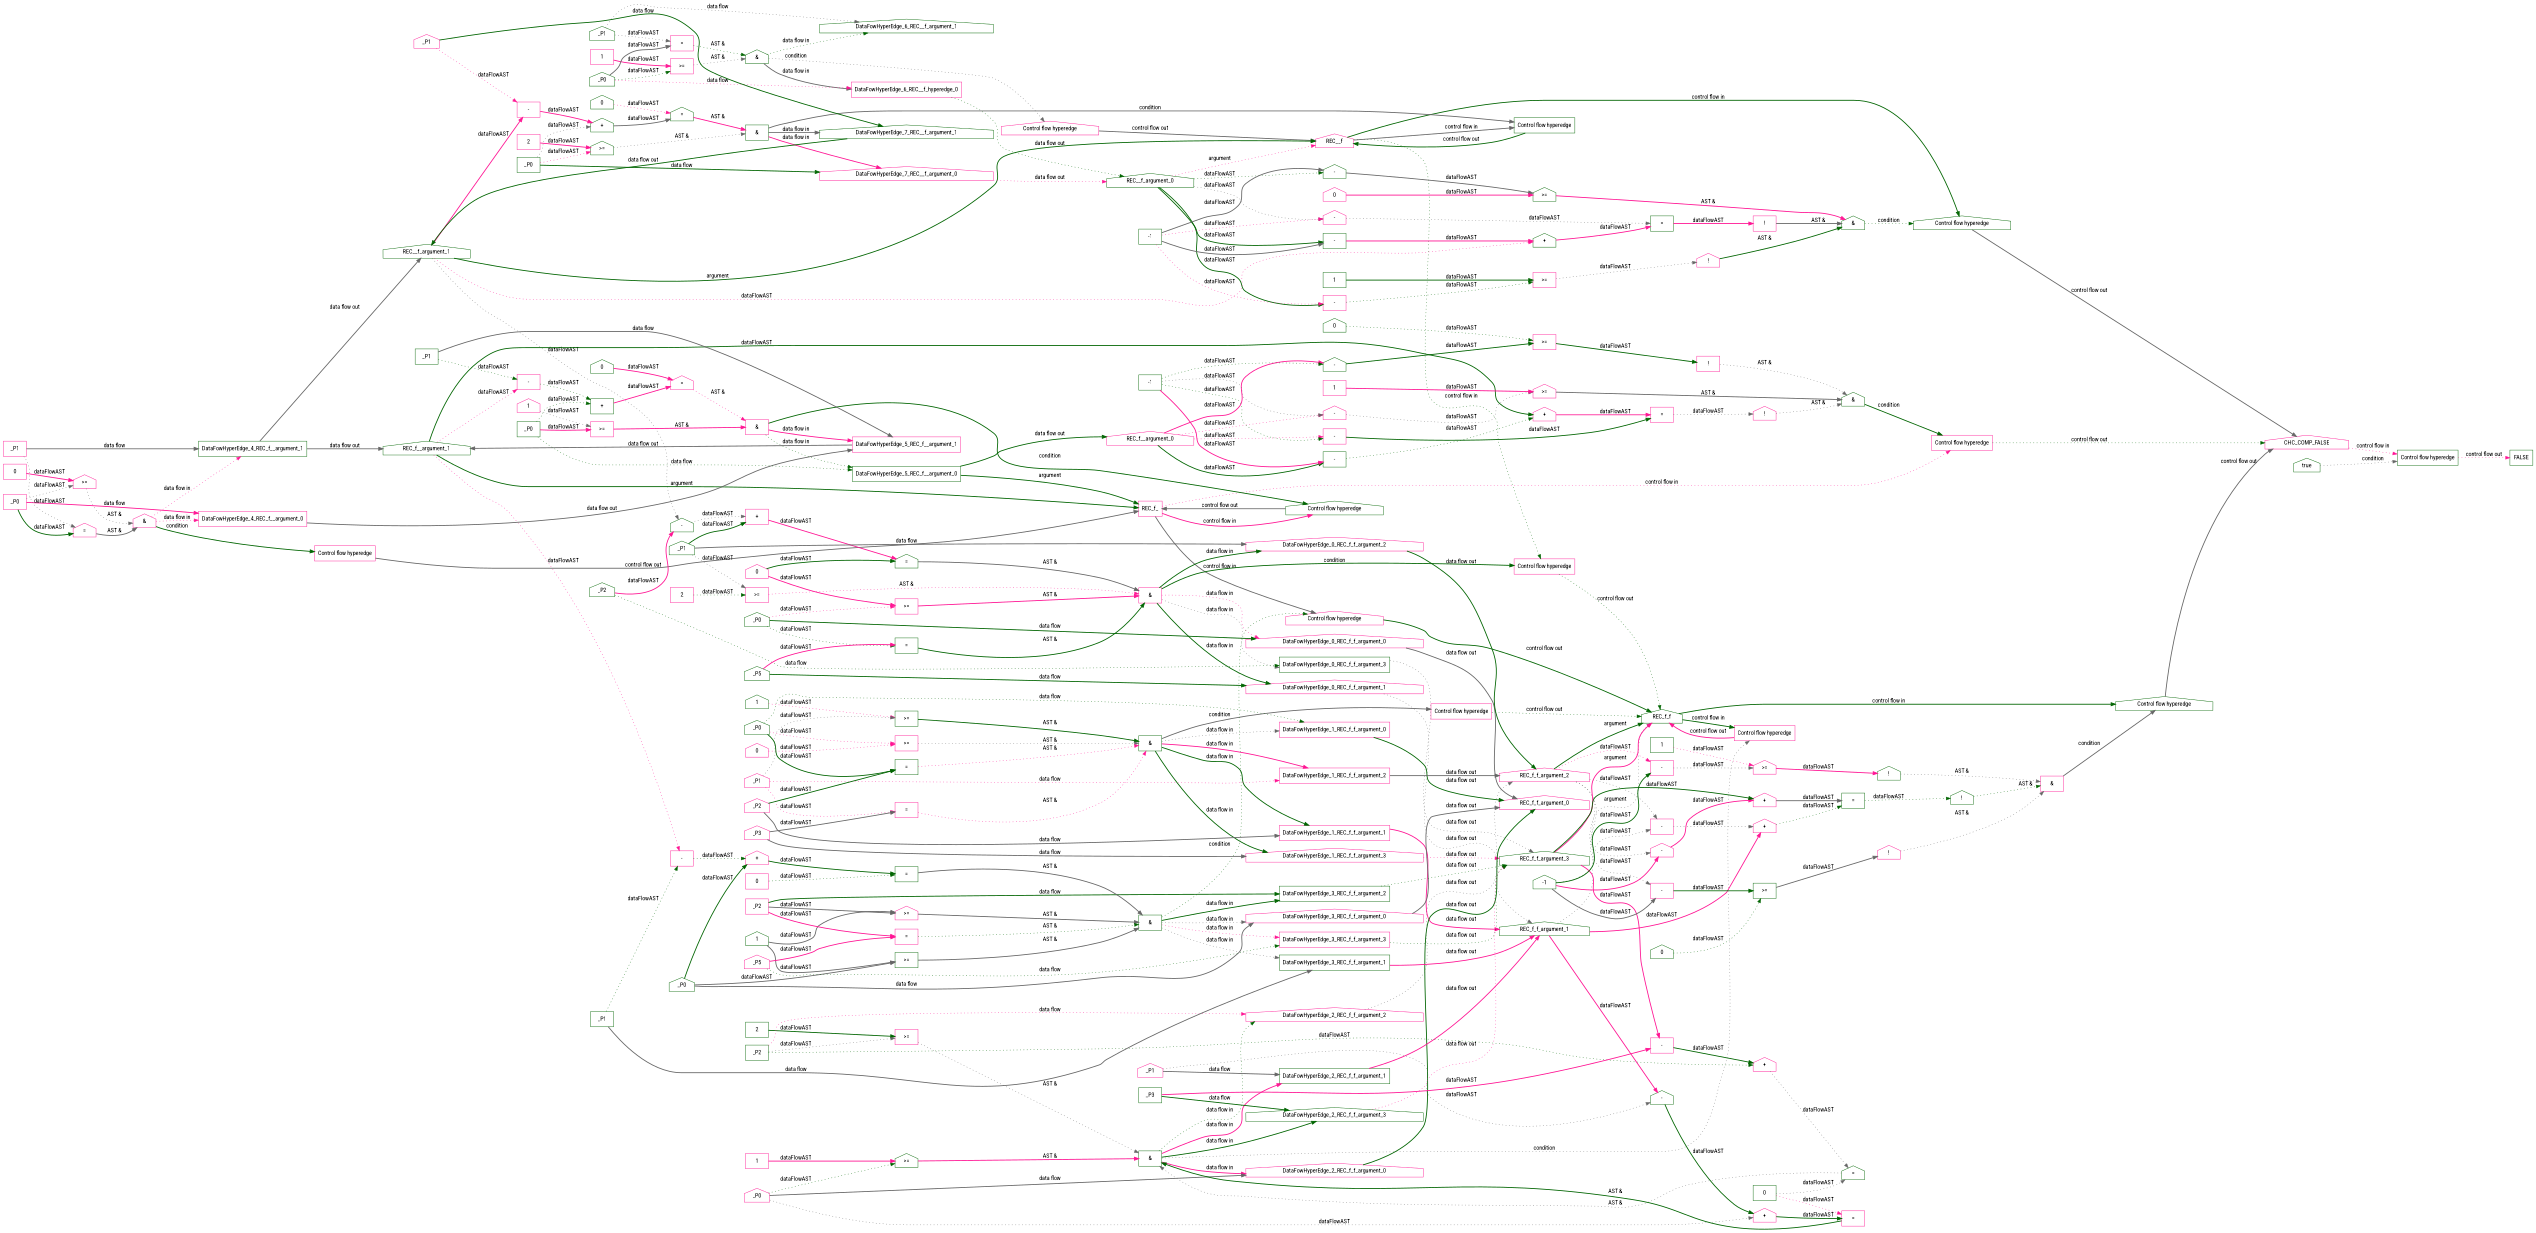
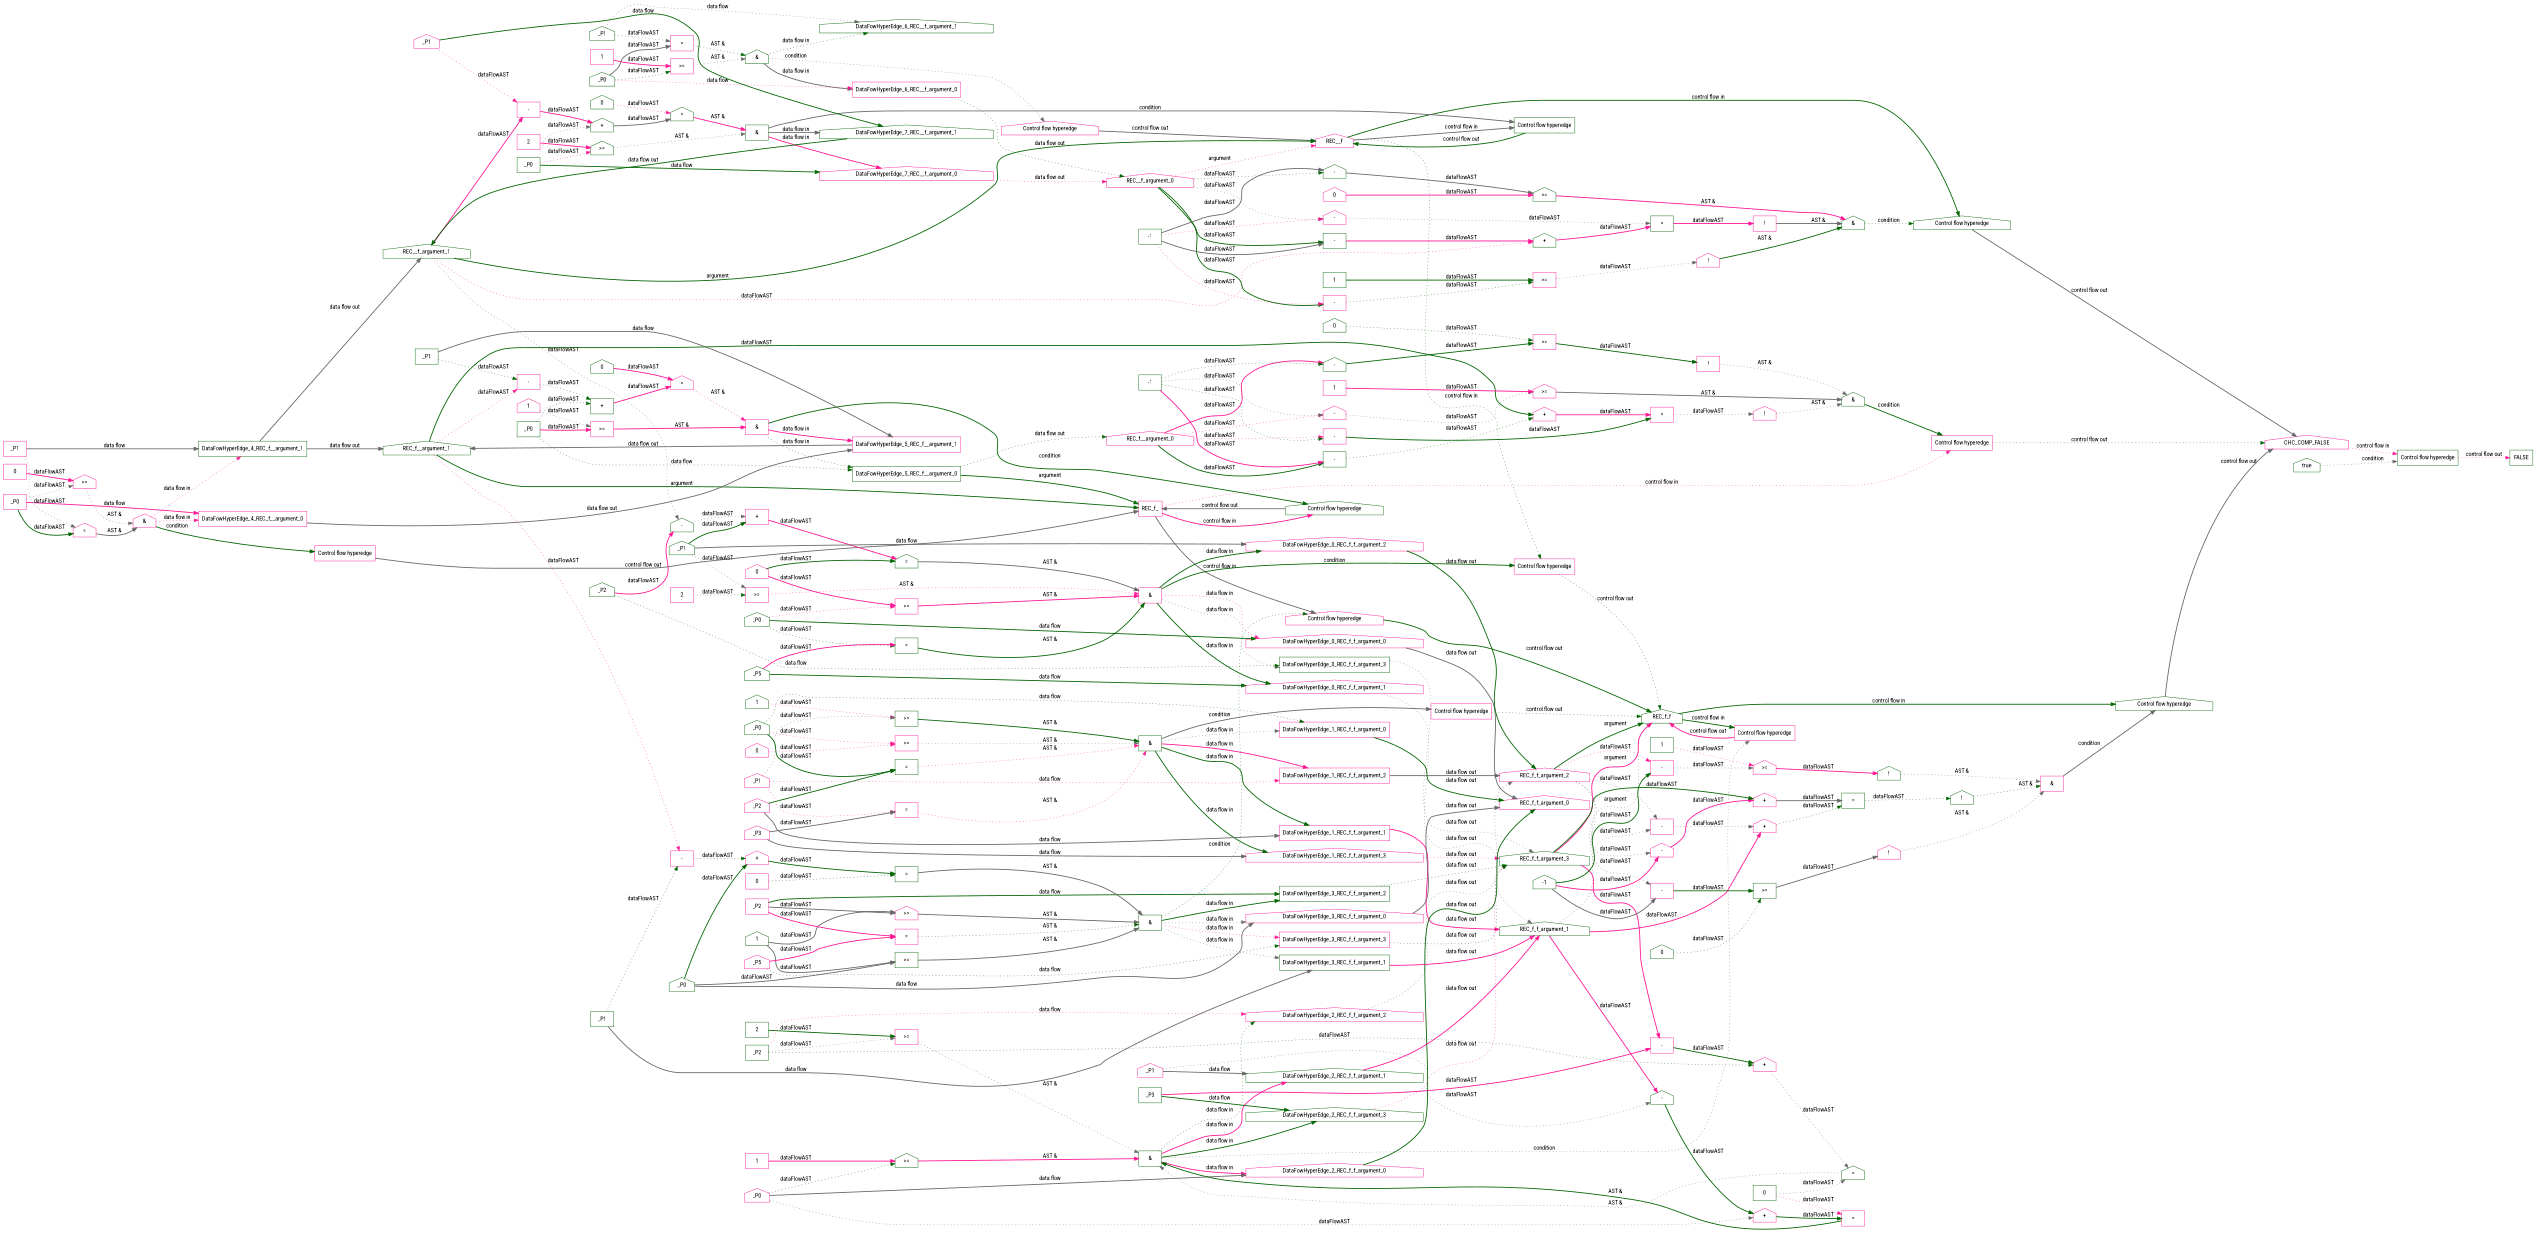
node "DataFowHyperEdge_6_REC__f_hyperedge_0": label "DataFowHyperEdge_6_REC__f_hyperedge_0" -> "DataFowHyperEdge_6_REC__f_argument_0"
node "REC__f_argument_0": color darkgreen -> deeppink
edge "DataFowHyperEdge_5_REC_f__argument_0" -> "REC_f__argument_0": style bold -> dotted
node "DataFowHyperEdge_2_REC_f_f_argument_1": shape box -> house
